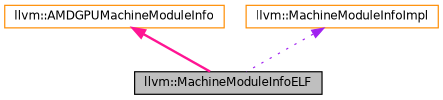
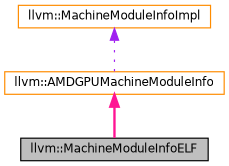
edge "llvm::MachineModuleInfoELF" -> "llvm::MachineModuleInfoImpl": now "llvm::AMDGPUMachineModuleInfo" -> "llvm::MachineModuleInfoImpl"
